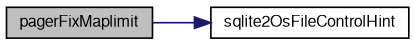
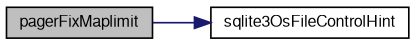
node "sqlite2OsFileControlHint": label "sqlite2OsFileControlHint" -> "sqlite3OsFileControlHint"
